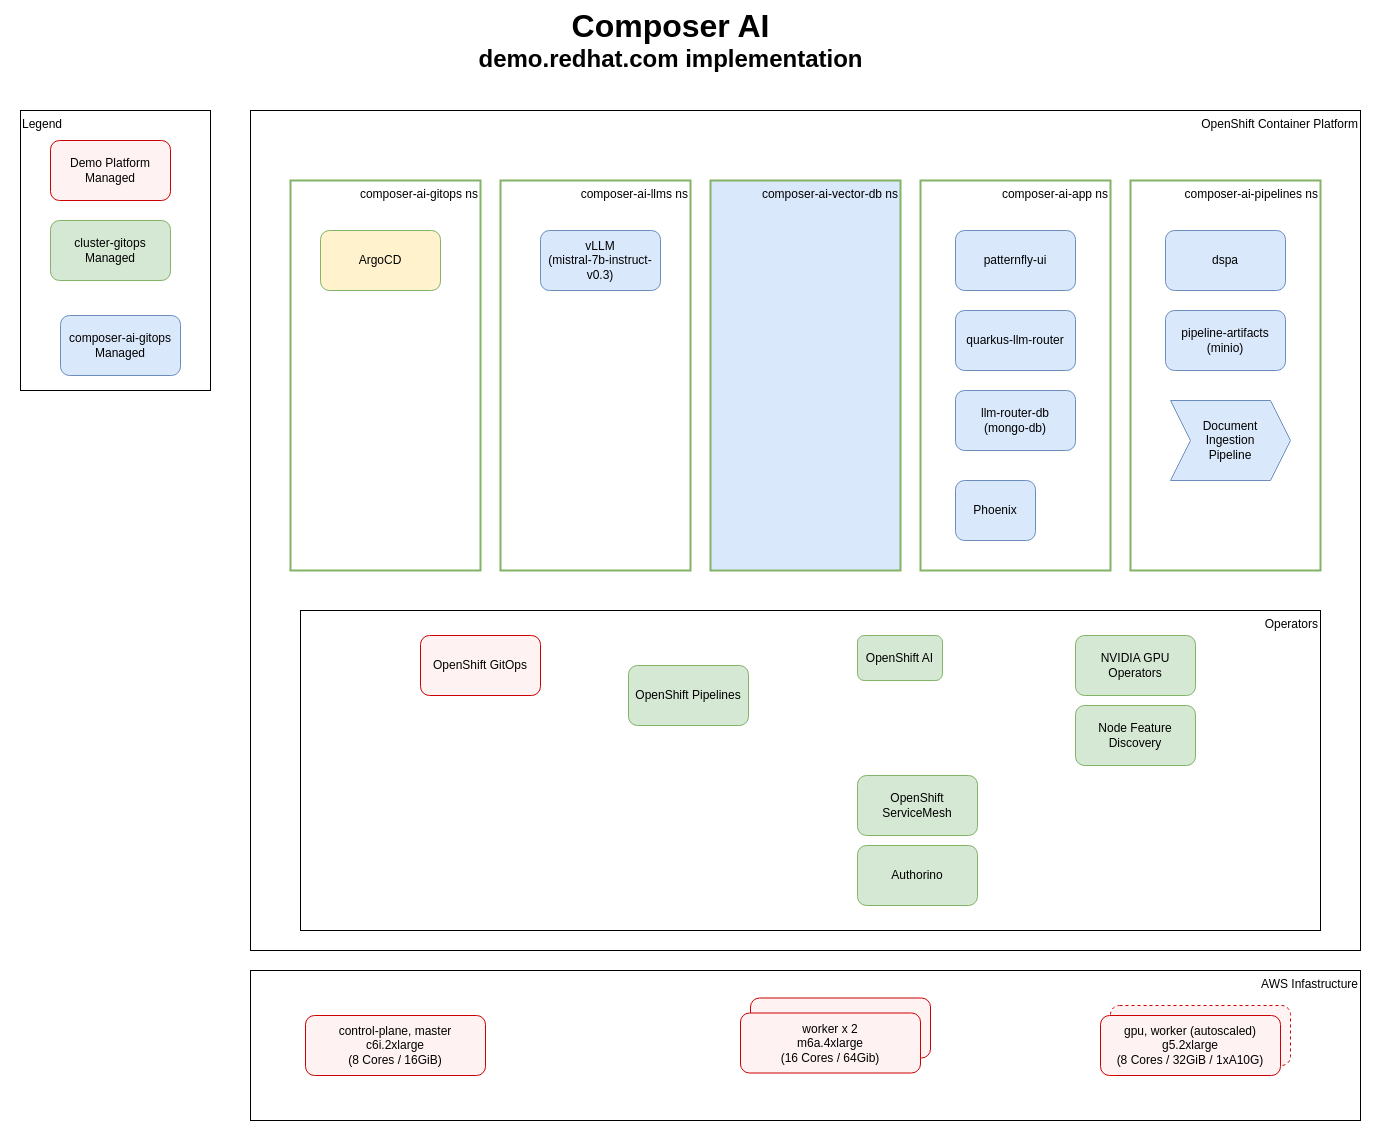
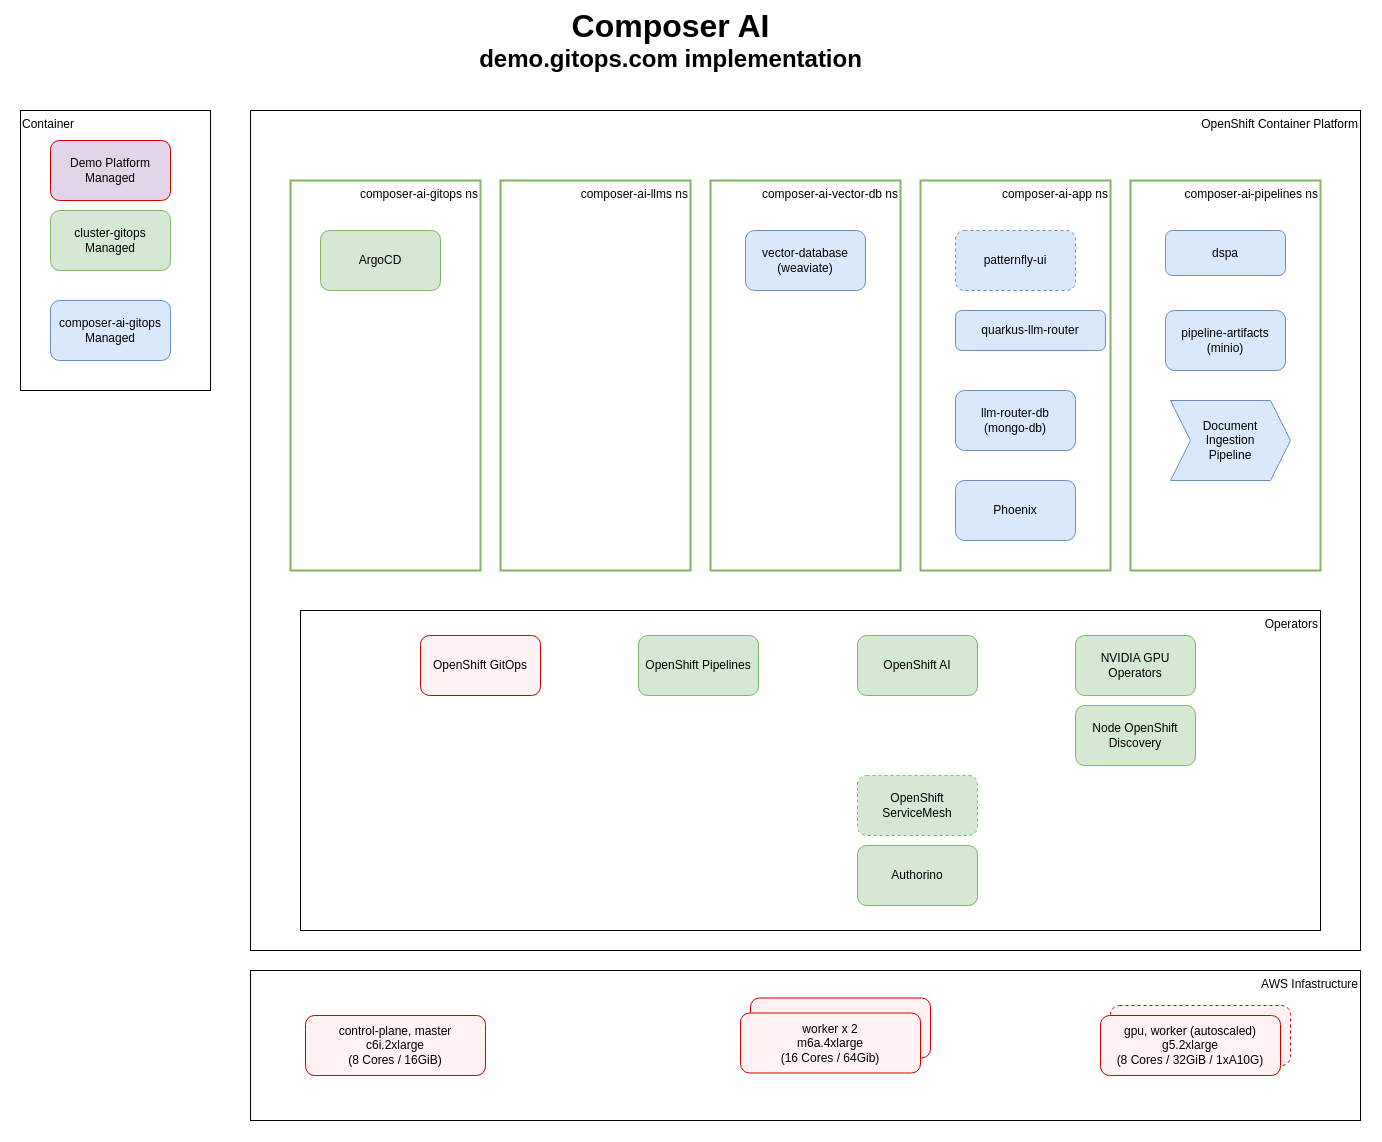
node "Composer AI demo.redhat.com implementation": label "Composer AI demo.redhat.com implementation" -> "Composer AI demo.gitops.com implementation"
node "Legend": label "Legend" -> "Container"
node "Demo Platform Managed": fillcolor #fff2f2 -> #e1d5e7
node "cluster-gitops Managed": moved (111, 251) -> (111, 241)
node "ArgoCD": fillcolor #fff2cc -> #d5e8d4
node "vLLM (mistral-7b-instruct-v0.3)": removed
node "vector-database (weaviate)": added
node "patternfly-ui": style solid -> dashed
node "dspa": size 120x60 -> 120x45
node "quarkus-llm-router": size 120x60 -> 150x40
node "composer-ai-gitops Managed": moved (121, 346) -> (111, 331)
node "composer-ai-vector-db ns": fillcolor #dae8fc -> #ffffff
node "Phoenix": size 80x60 -> 120x60
node "OpenShift AI": size 85x45 -> 120x60
node "OpenShift Pipelines": moved (689, 696) -> (699, 666)
node "Node Feature Discovery": label "Node Feature Discovery" -> "Node OpenShift Discovery"
node "OpenShift ServiceMesh": style solid -> dashed
